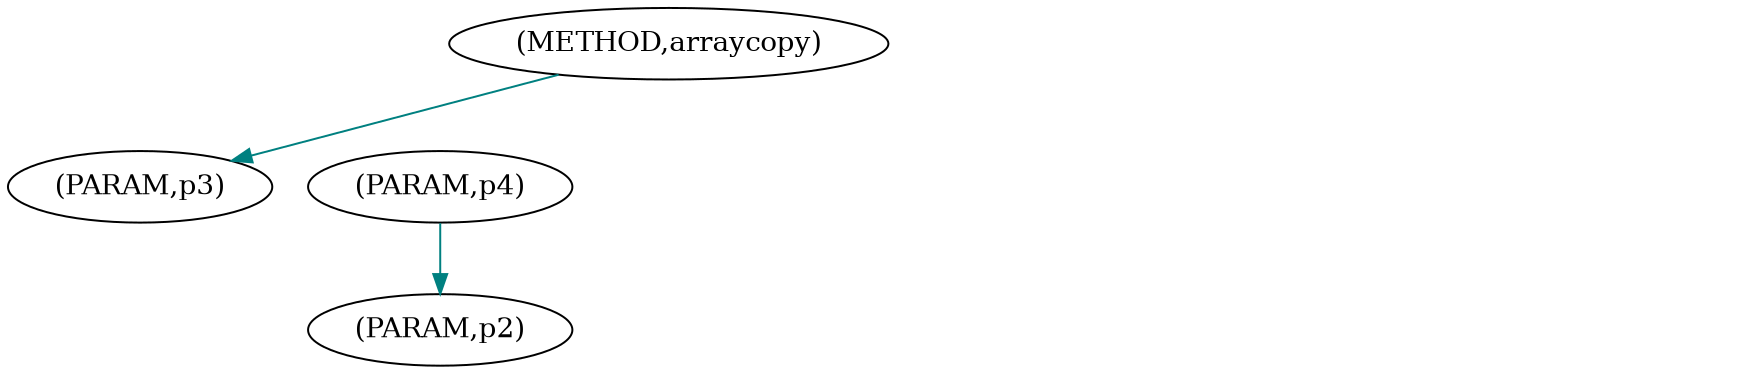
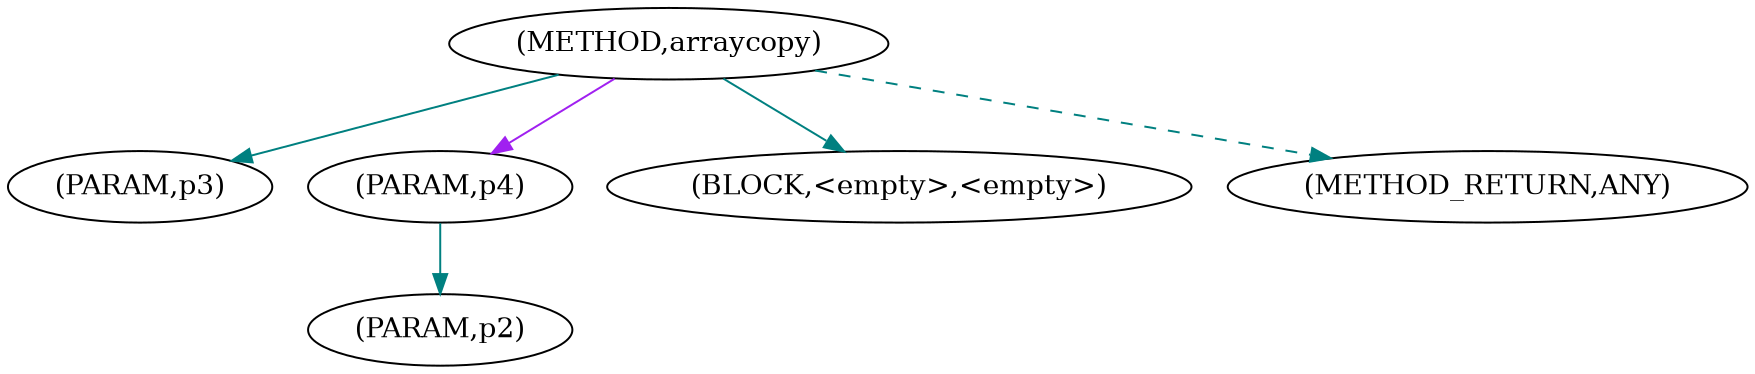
edge "(METHOD,arraycopy)" -> "(PARAM,p4)": added
node "(BLOCK,<empty>,<empty>)": added
node "(METHOD_RETURN,ANY)": added
